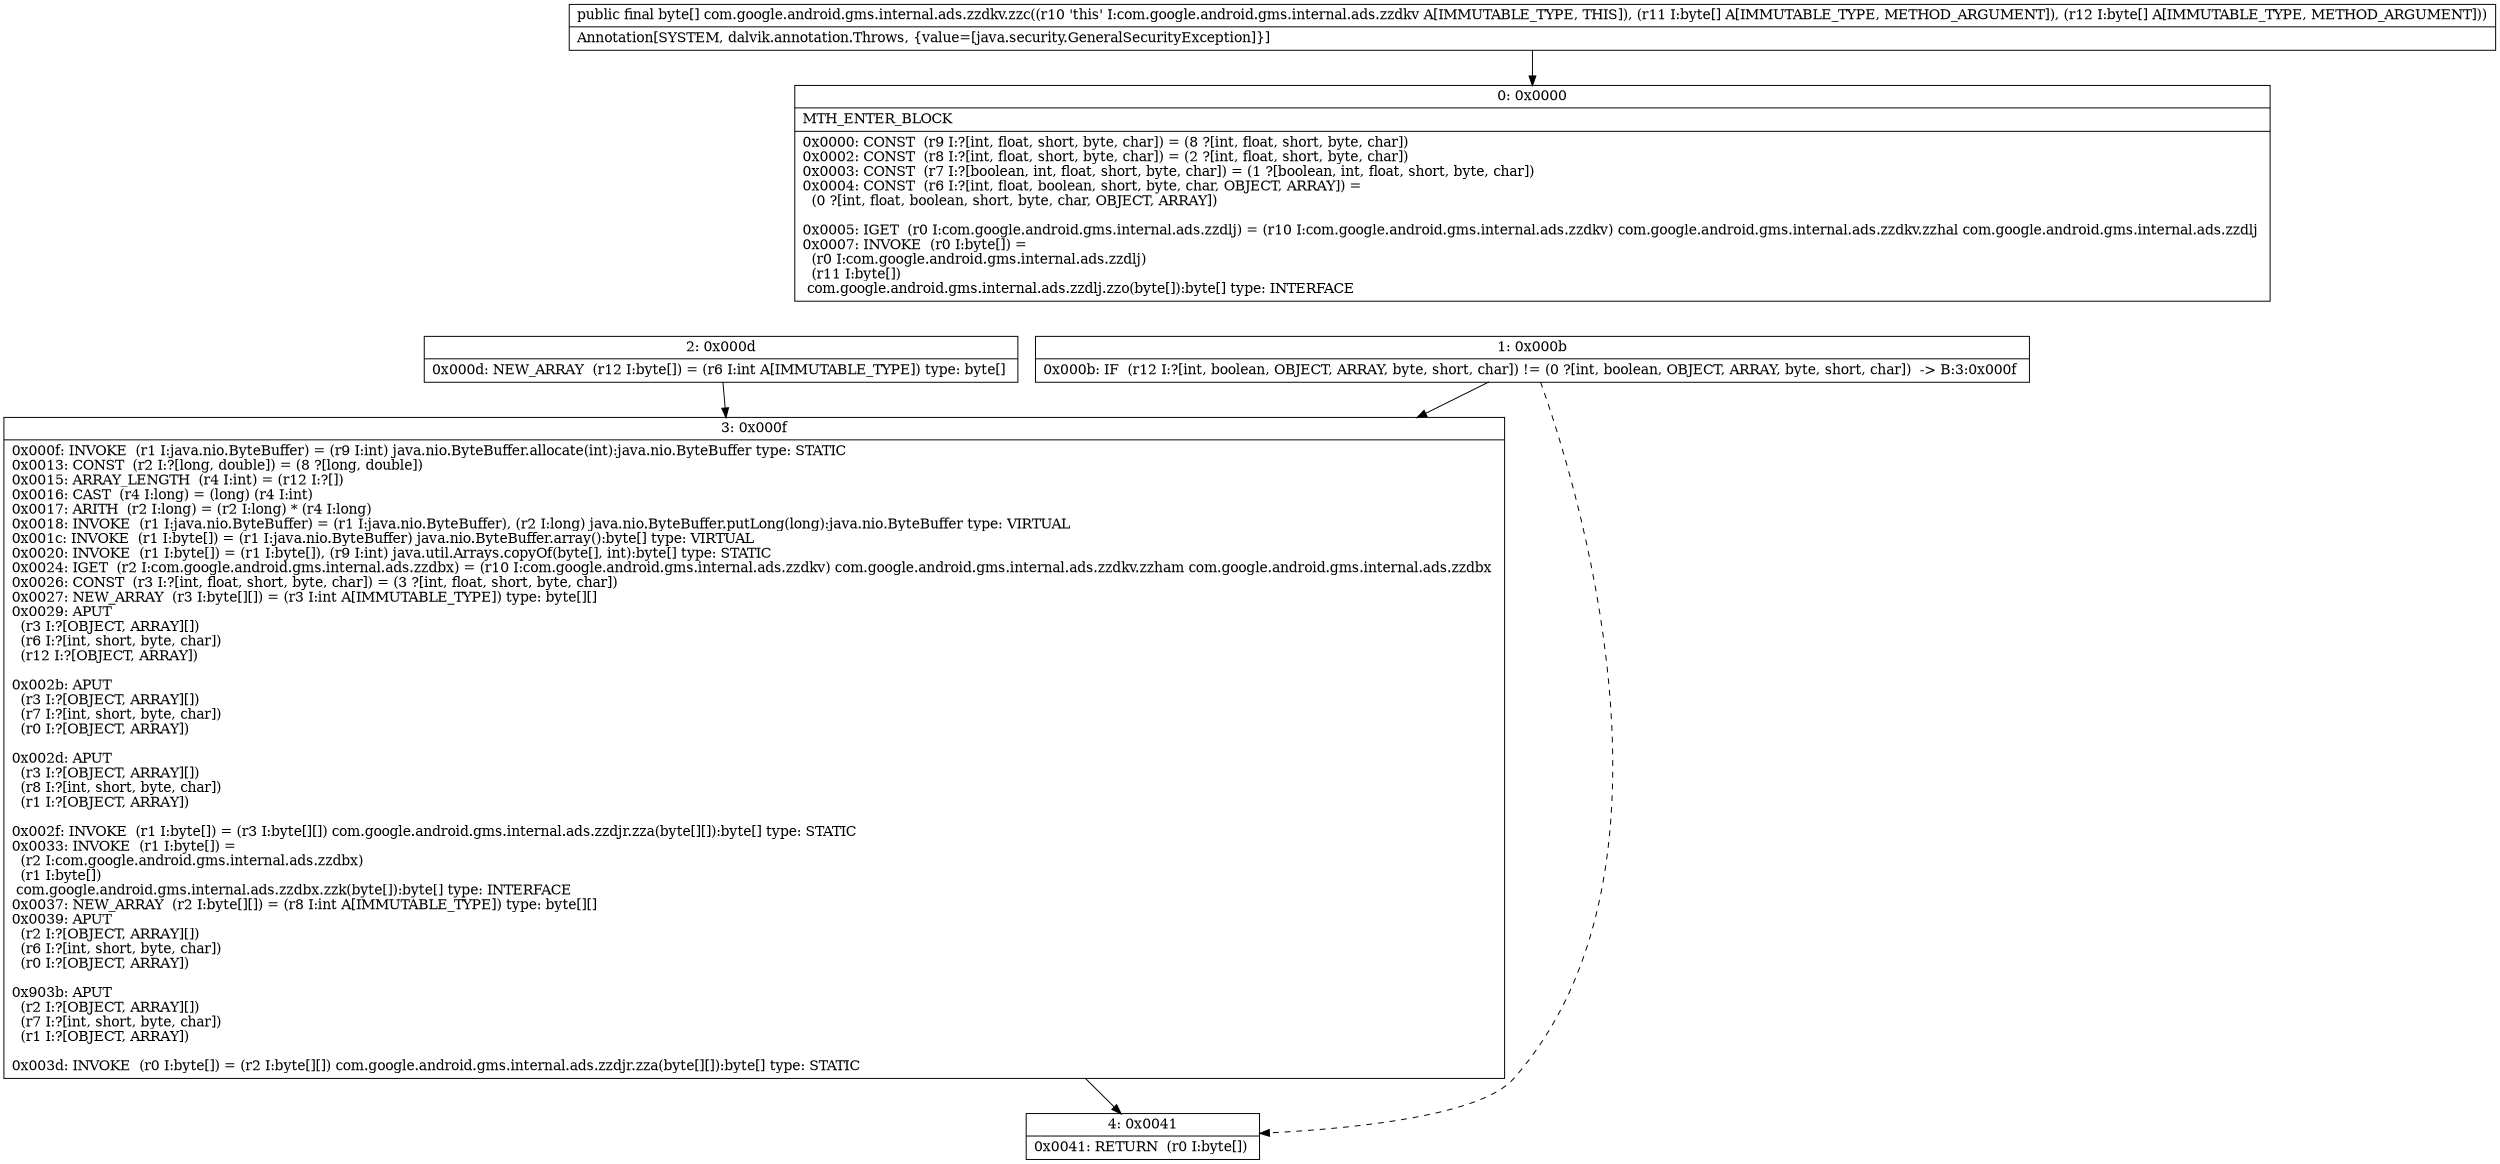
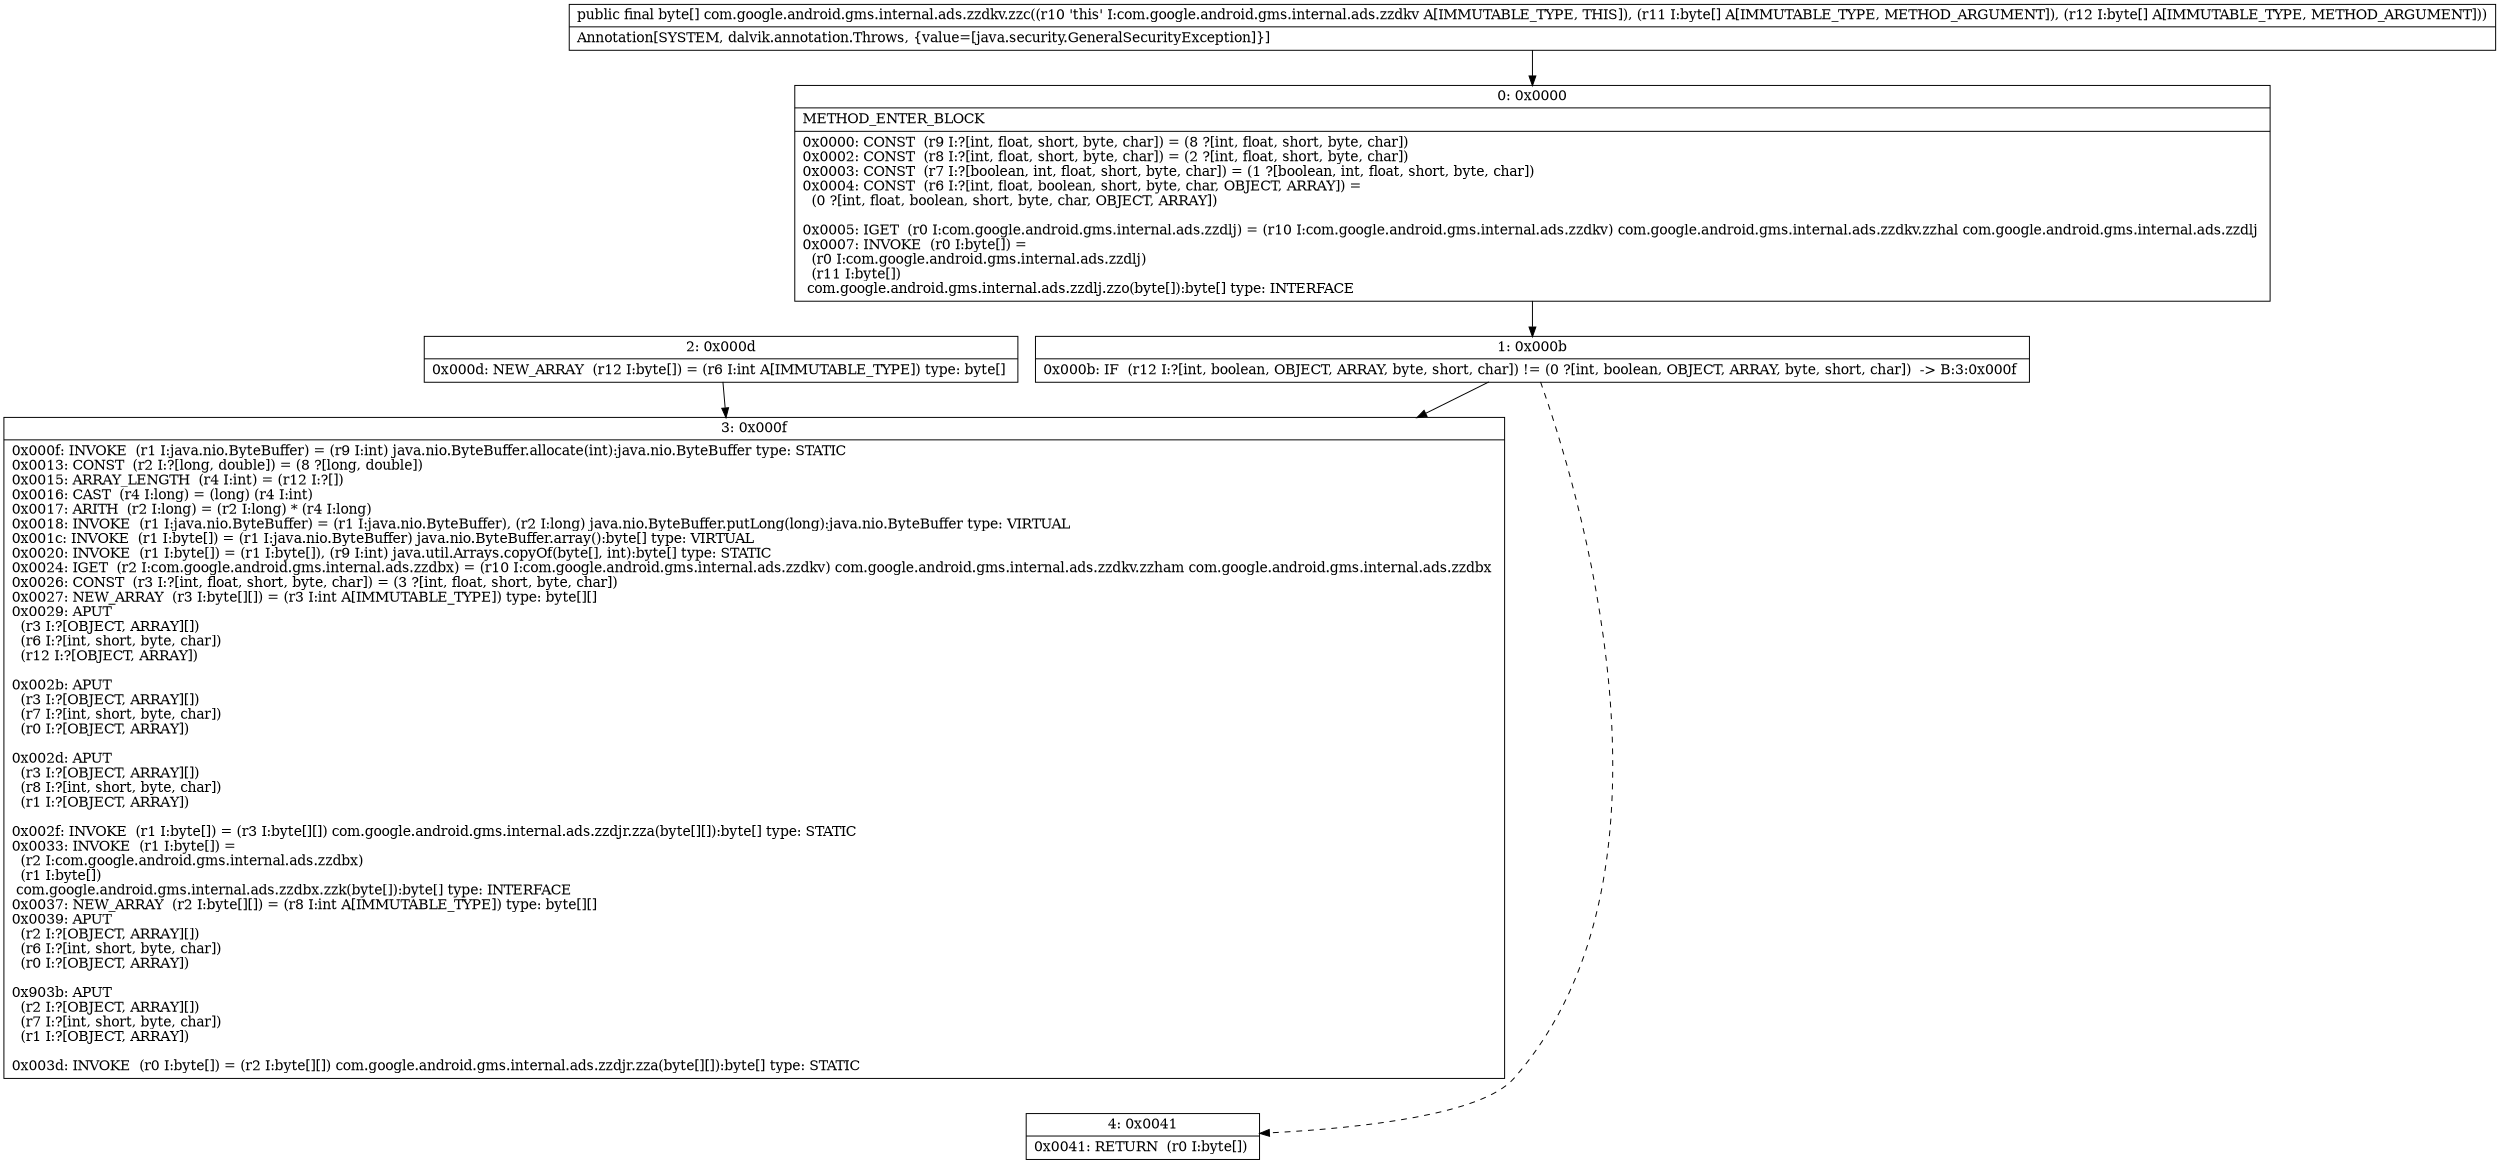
node "0: 0x0000": text "MTH_ENTER_BLOCK" -> "METHOD_ENTER_BLOCK"
edge "0: 0x0000" -> "1: 0x000b": added
edge "3: 0x000f" -> "4: 0x0041": removed
